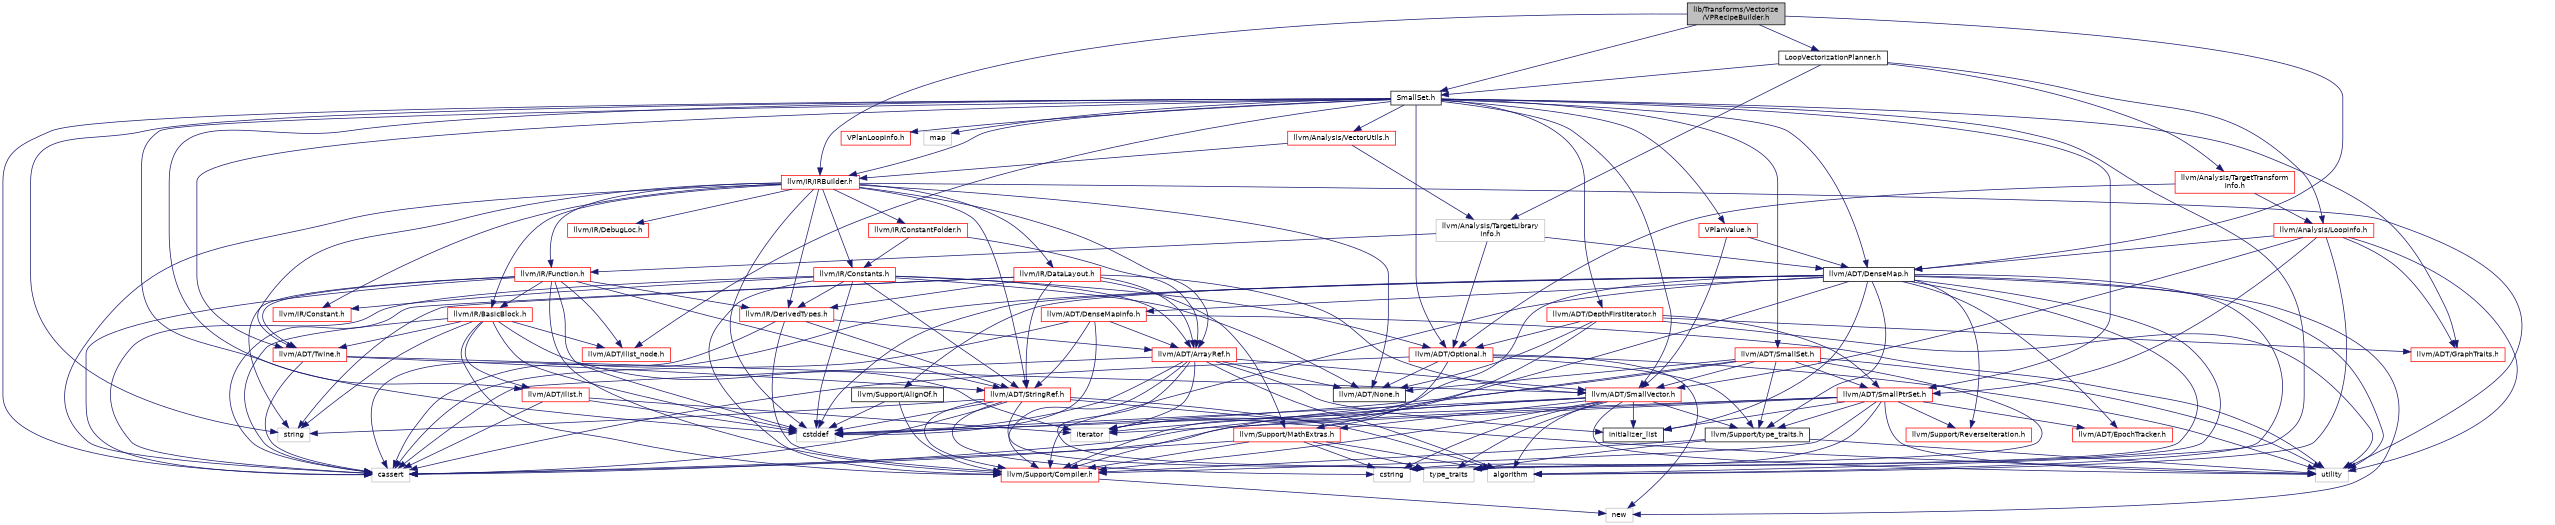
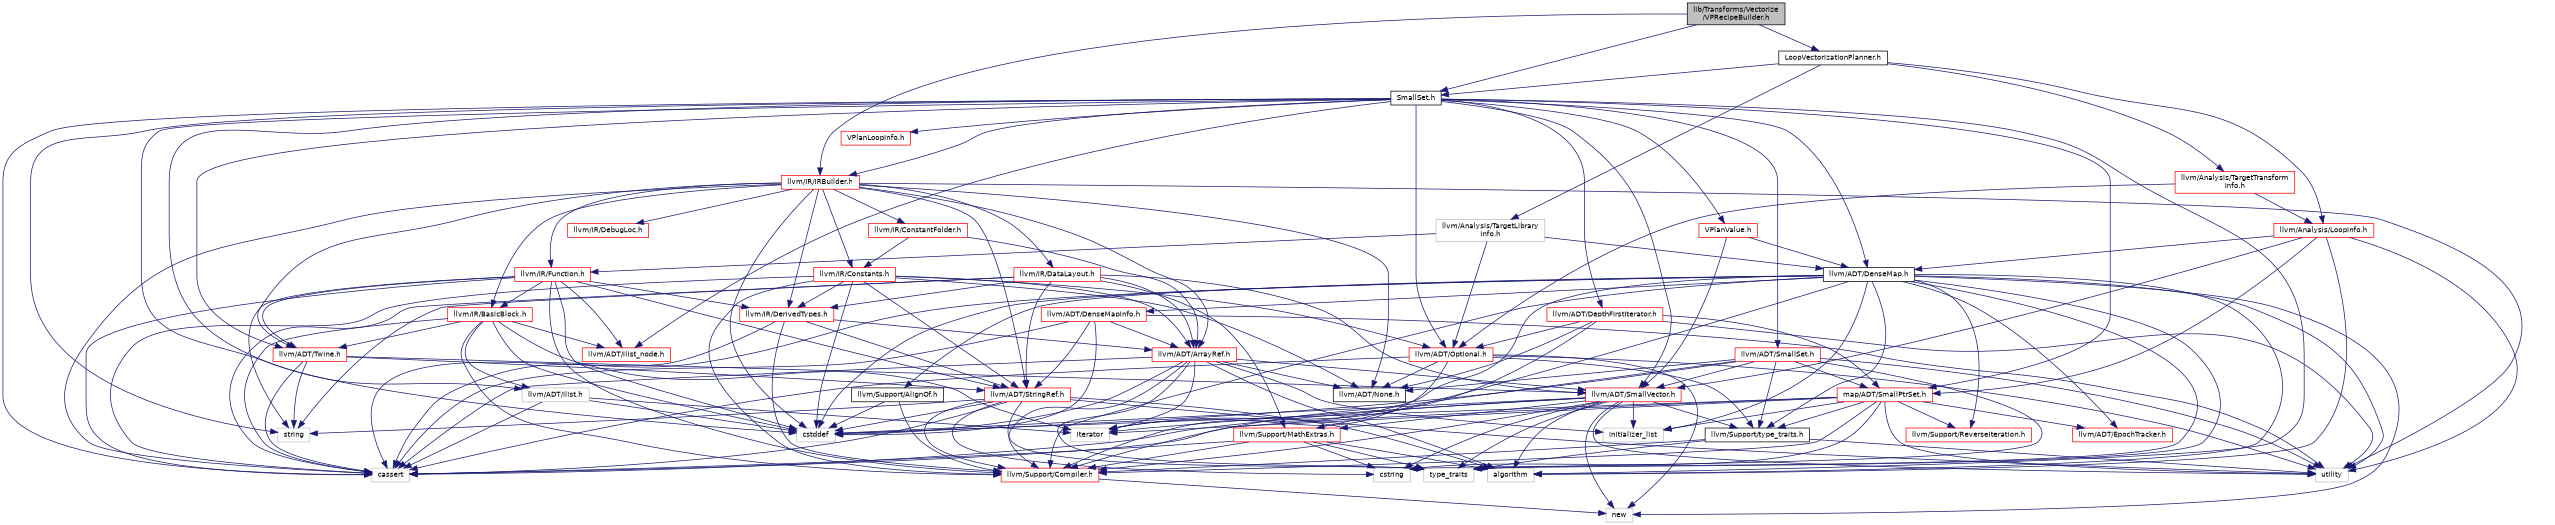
edge "lib/Transforms/Vectorize /VPRecipeBuilder.h" -> "llvm/ADT/DenseMap.h": removed
node "map": removed
node "llvm/Analysis/VectorUtils.h": removed
node "llvm/IR/Constant.h": removed
node "llvm/ADT/GraphTraits.h": removed
edge "llvm/IR/BasicBlock.h" -> "string": now "llvm/ADT/Twine.h" -> "string"
node "llvm/ADT/ilist.h": color red -> grey75
node "llvm/ADT/SmallPtrSet.h": label "llvm/ADT/SmallPtrSet.h" -> "map/ADT/SmallPtrSet.h"
node "initializer_list": color black -> grey75
edge "llvm/ADT/SmallVector.h" -> "new": added
